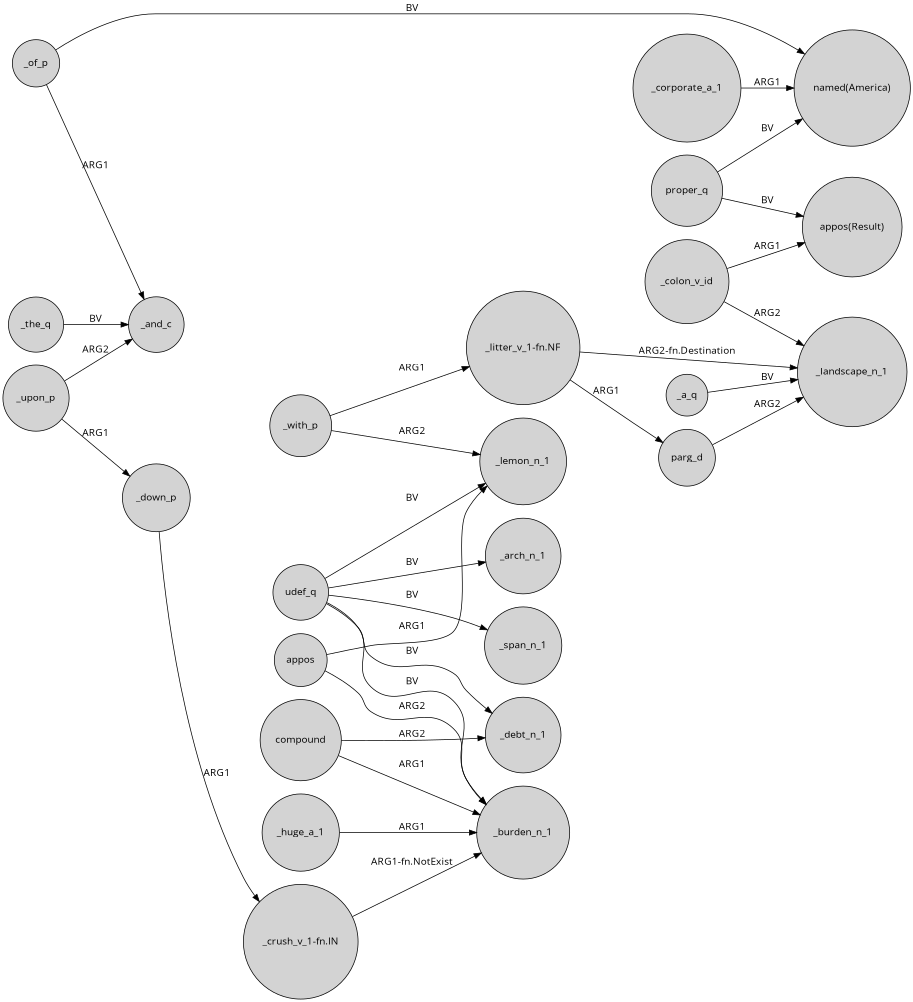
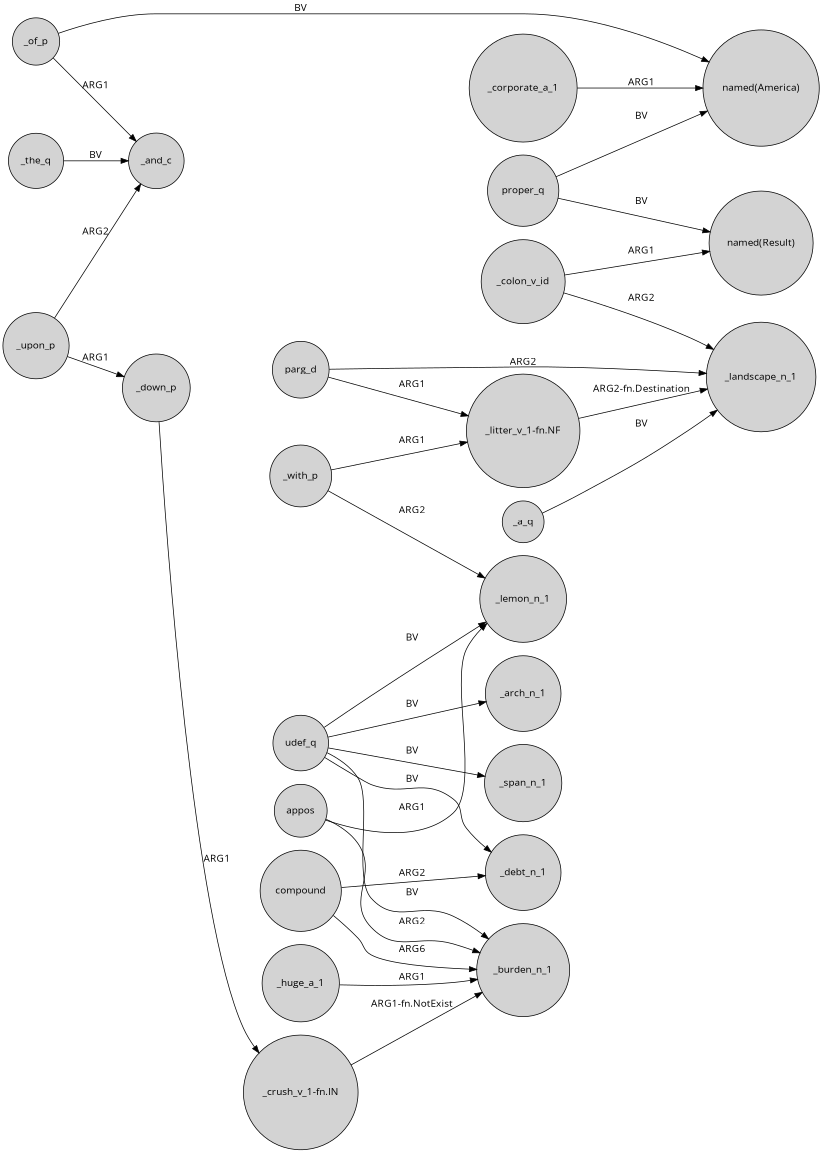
node "appos(Result)": label "appos(Result)" -> "named(Result)"
edge "_litter_v_1-fn.NF" -> "parg_d": reversed
edge "compound" -> "_burden_n_1": label "ARG1" -> "ARG6"
